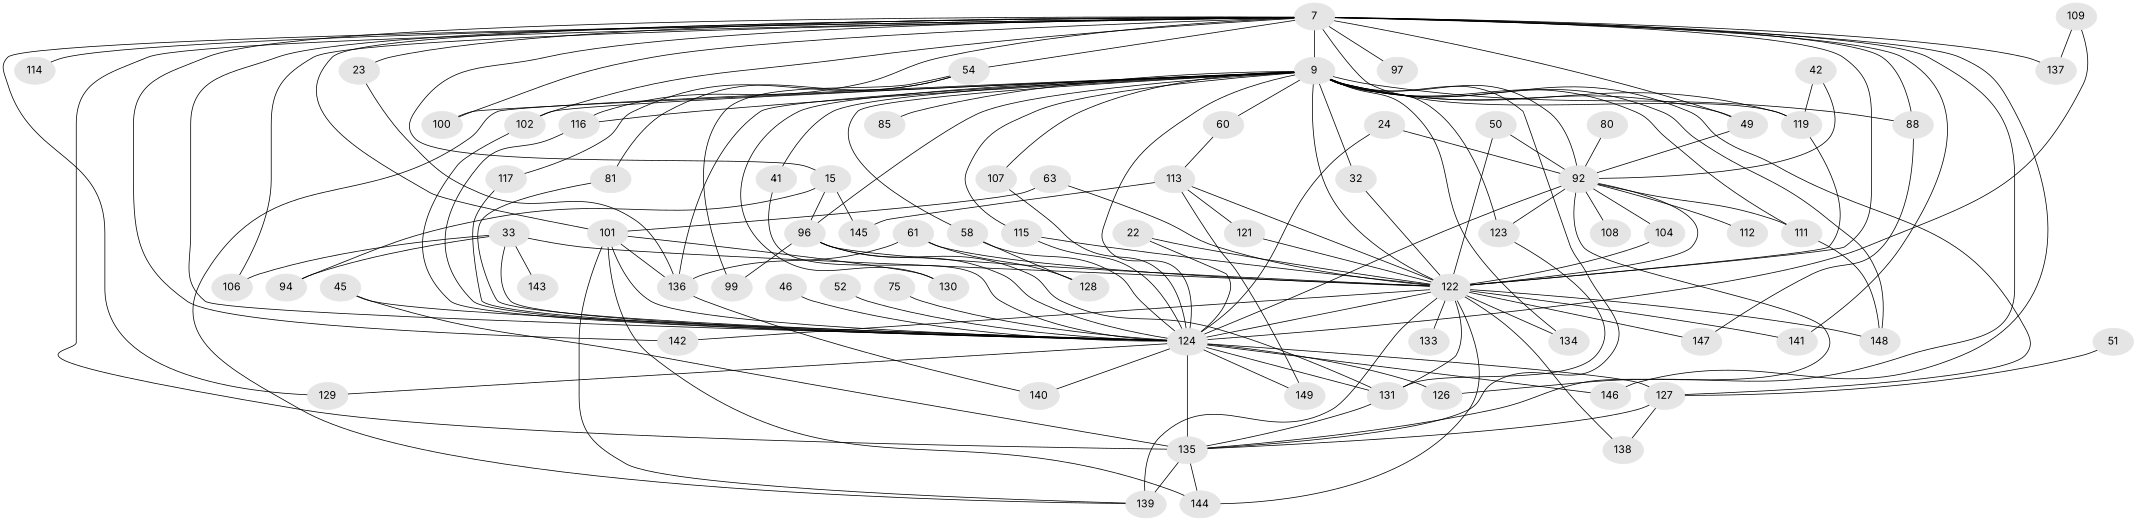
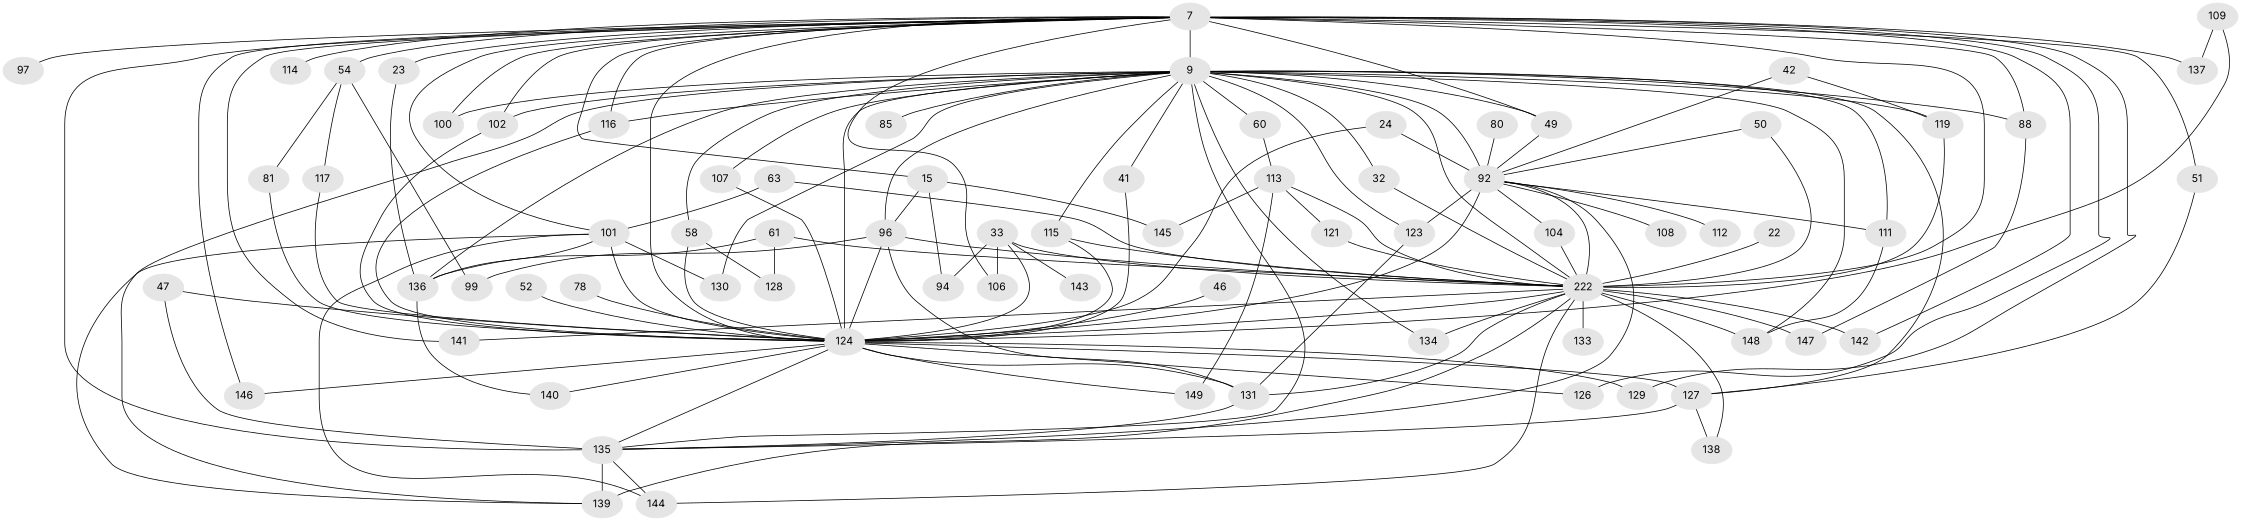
edge "7" -- "119": now "7" -- "51"
edge "22" -- "124": removed
node "45": label "45" -> "47"
node "75": label "75" -> "78"
node "122": label "122" -> "222"
